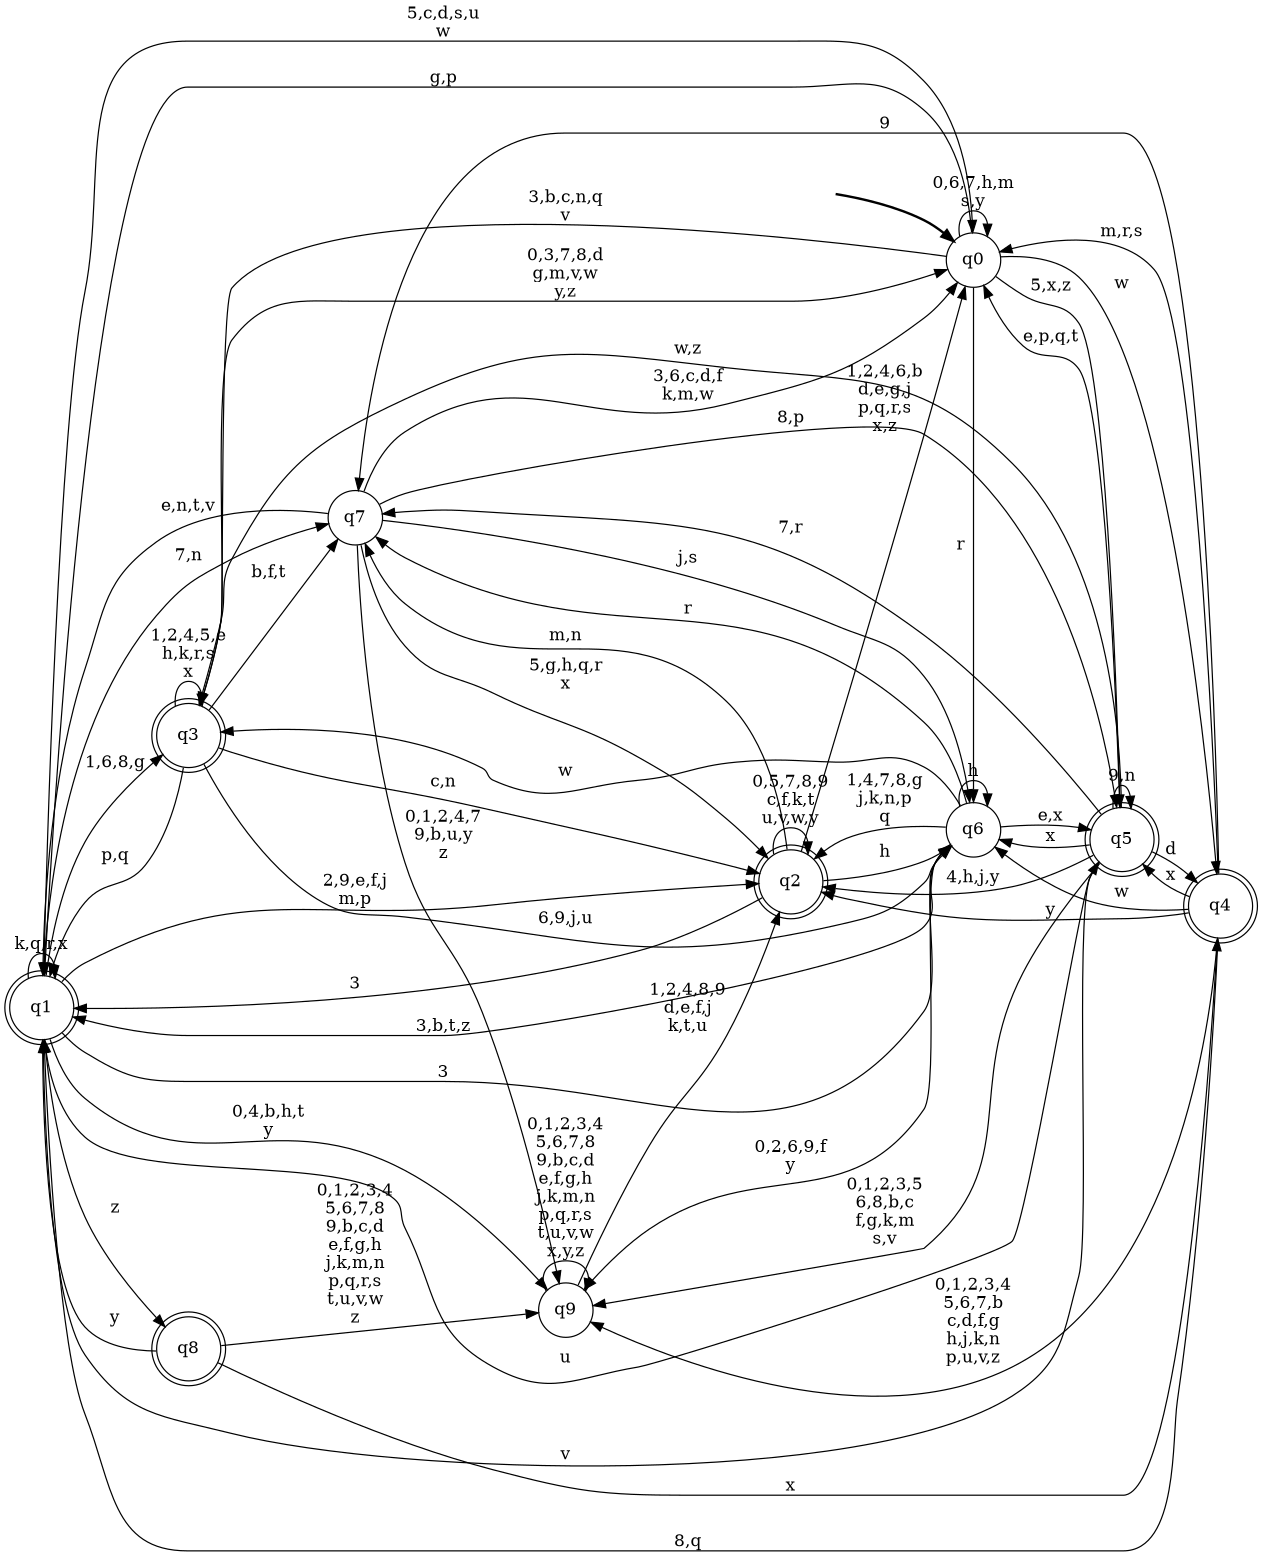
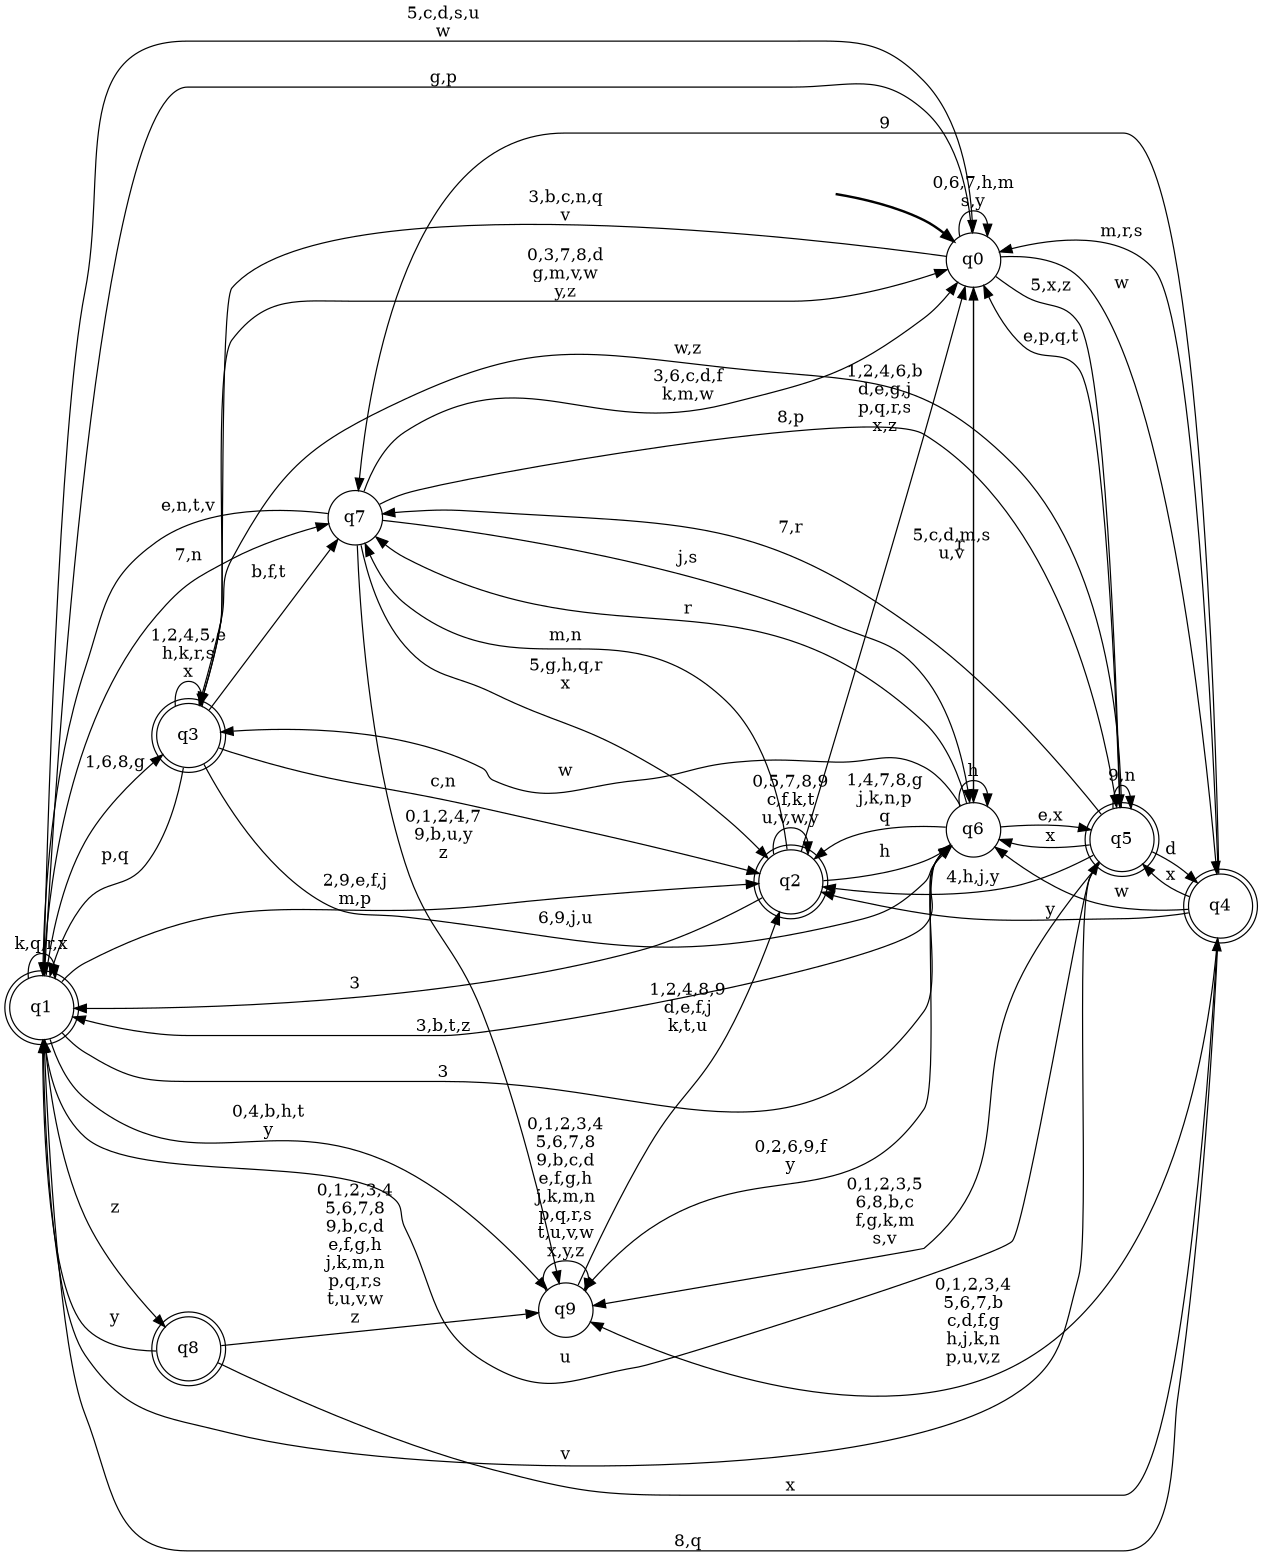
edge "q6" -> "q0": added, label "5,c,d,m,s u,v"
